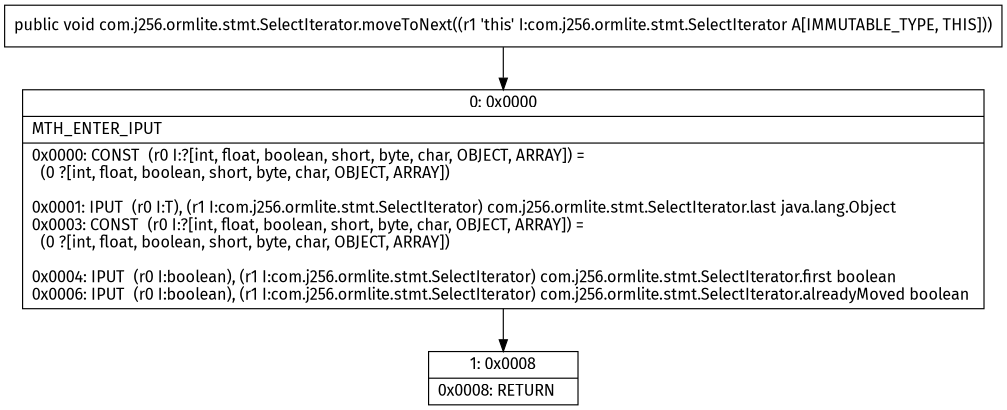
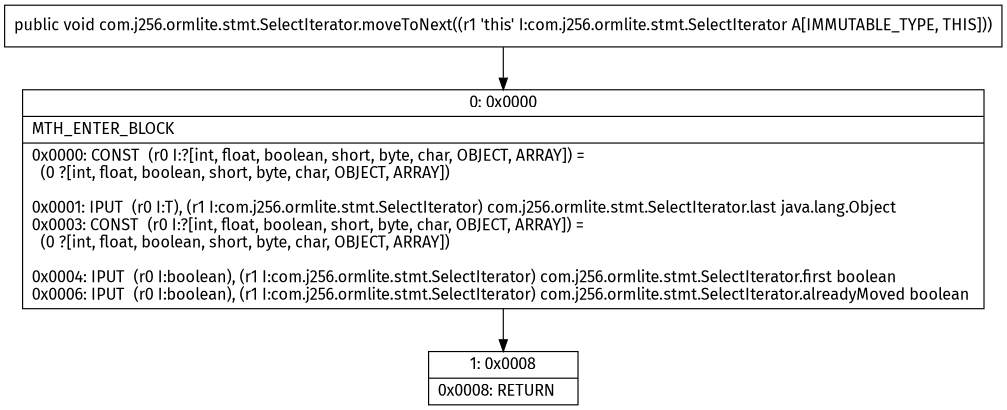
node "0: 0x0000": text "MTH_ENTER_IPUT" -> "MTH_ENTER_BLOCK"
